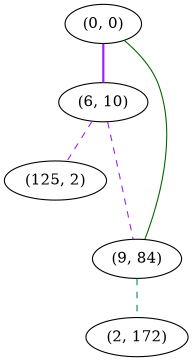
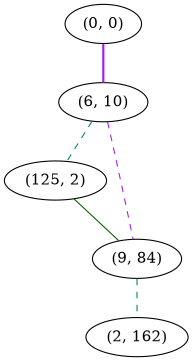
edge "(0, 0)" -- "(9, 84)": now "(125, 2)" -- "(9, 84)"
edge "(6, 10)" -- "(125, 2)": color purple -> teal
node "(2, 172)": label "(2, 172)" -> "(2, 162)"
